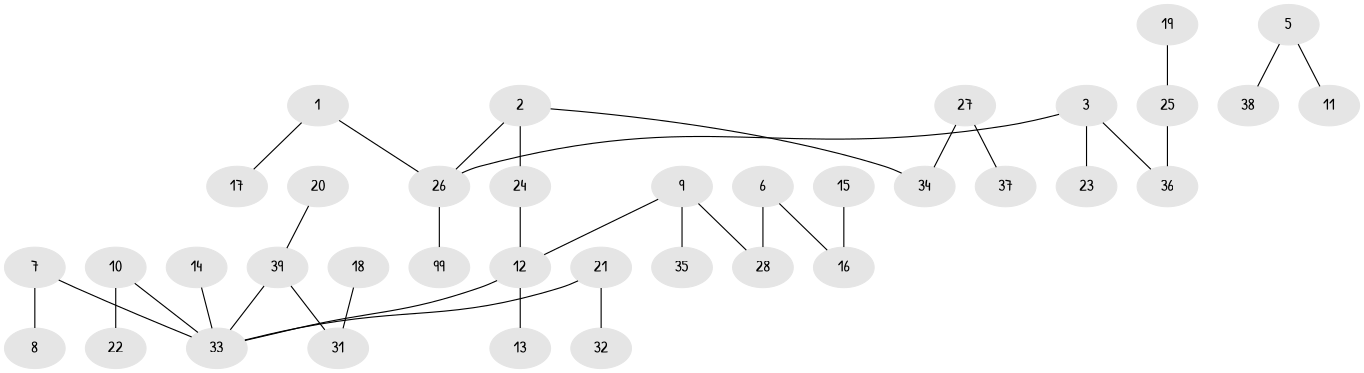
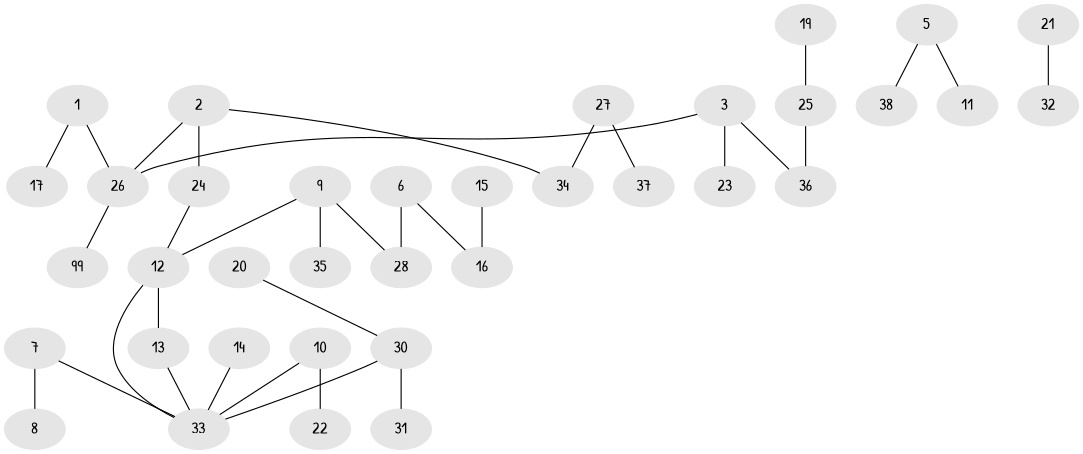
node "39": label "39" -> "30"
node "18": removed
edge "21" -- "33": now "13" -- "33"
